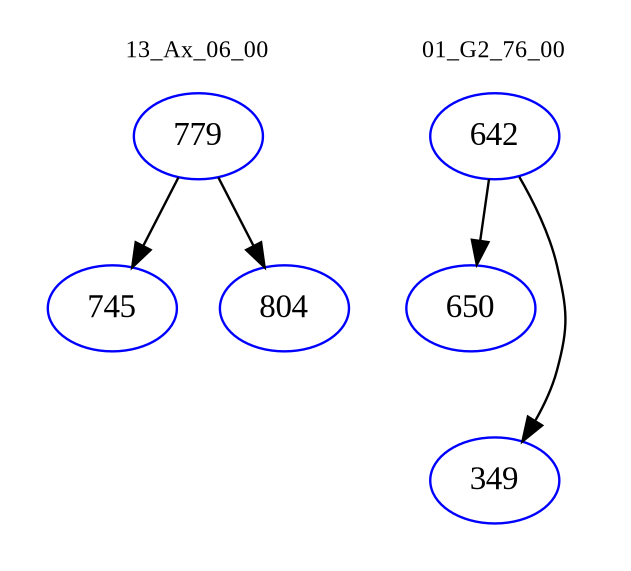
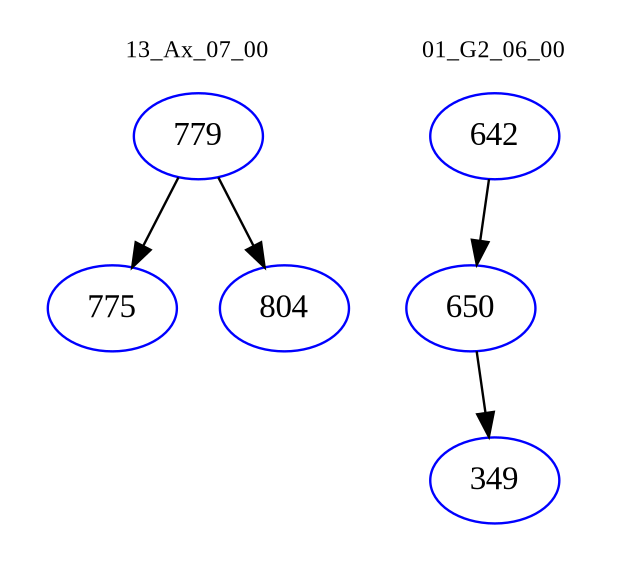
cluster "13_Ax_06_00": label "13_Ax_06_00" -> "13_Ax_07_00"
cluster "01_G2_76_00": label "01_G2_76_00" -> "01_G2_06_00"
edge "642" -> "349": now "650" -> "349"
node "745": label "745" -> "775"
